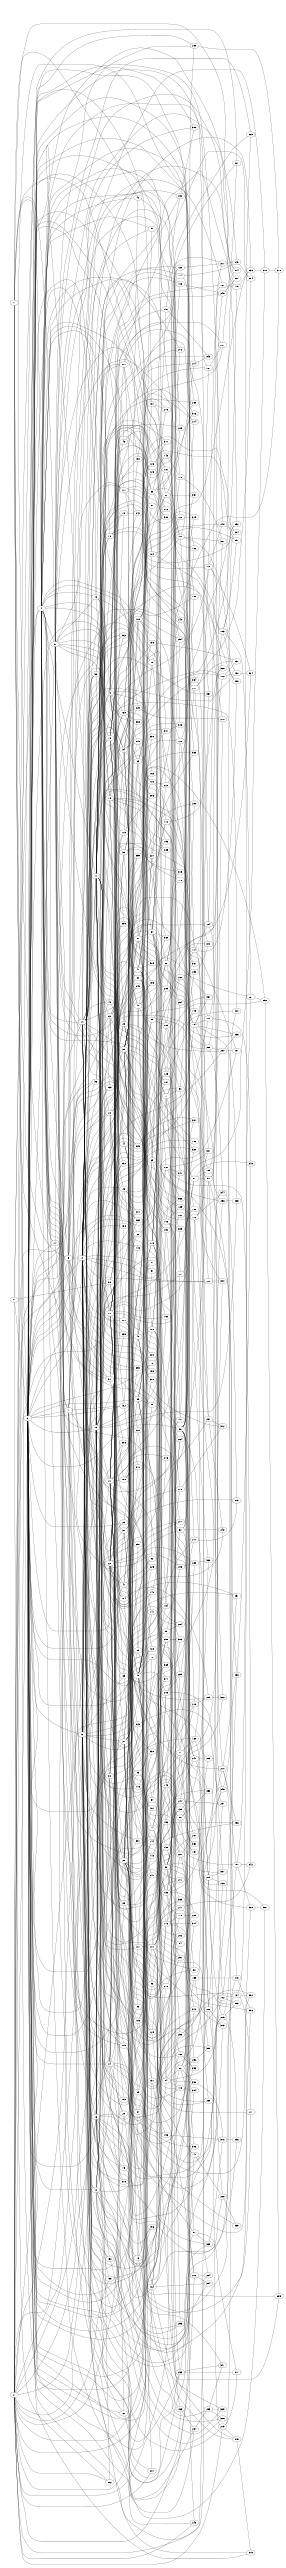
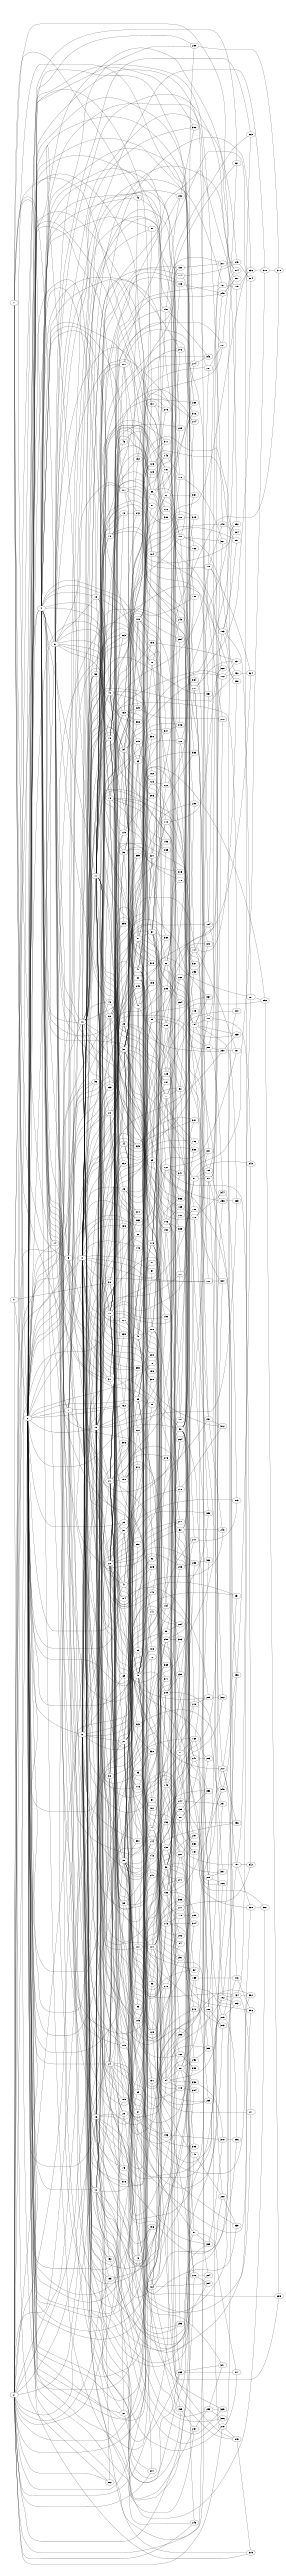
edge "151" -- "7": added
node "398": added
edge "24" -- "339": added
